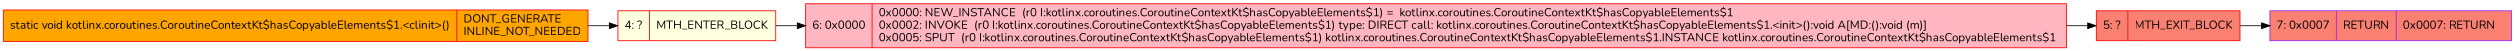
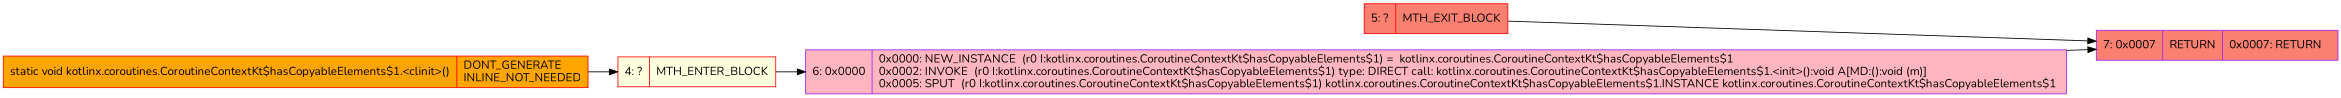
node "6: 0x0000": color red -> purple
edge "6: 0x0000" -> "5: ?": now "6: 0x0000" -> "7: 0x0007"
